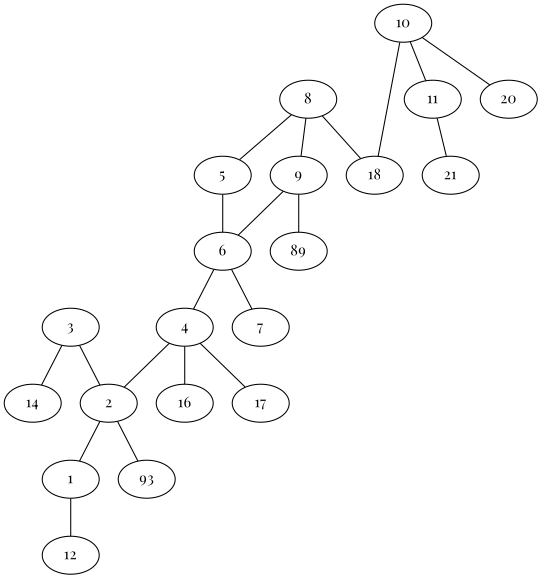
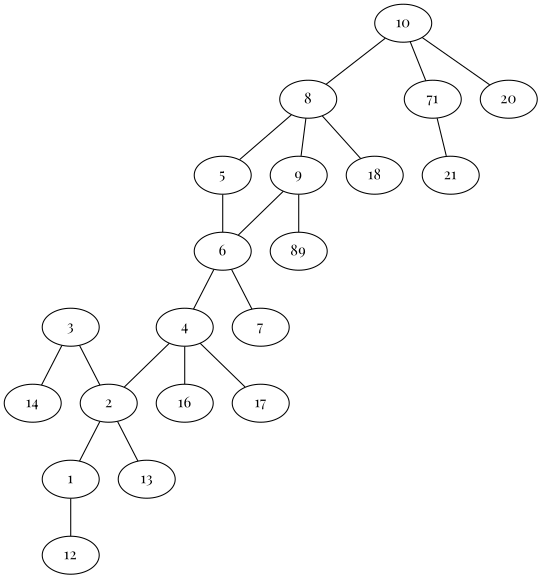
edge "10" -- "18": now "10" -- "8"
node "11": label "11" -> "71"
node "93": label "93" -> "13"
